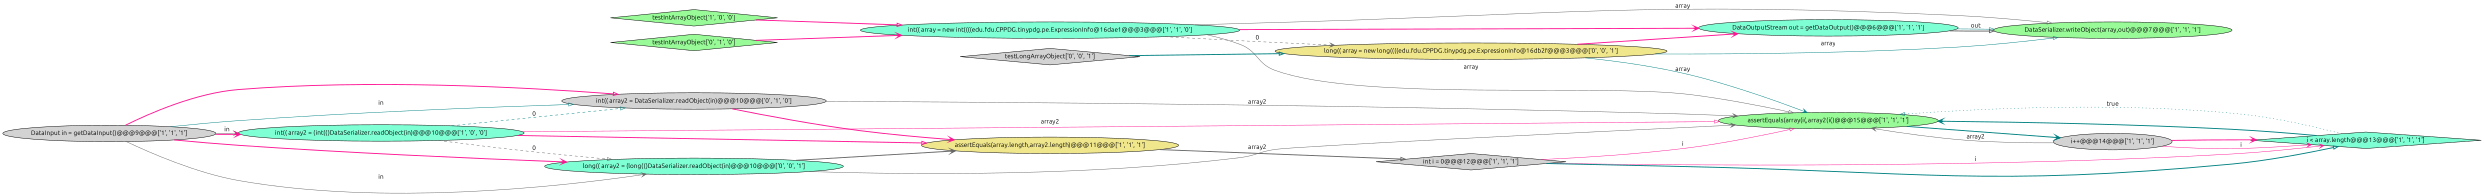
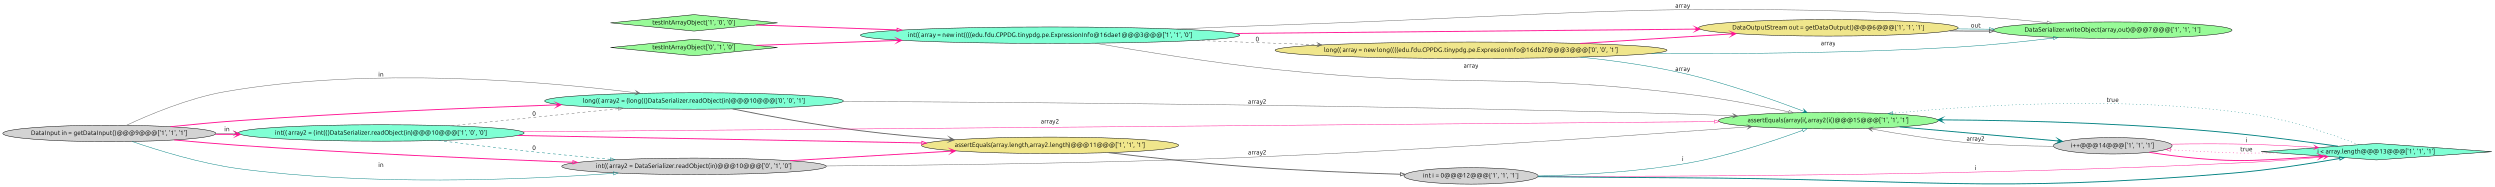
node "DataOutputStream out = getDataOutput()@@@6@@@['1', '1', '1']": fillcolor aquamarine -> khaki
node "testLongArrayObject['0', '0', '1']": removed
edge "int i = 0@@@12@@@['1', '1', '1']" -> "assertEquals(array(i(,array2(i()@@@15@@@['1', '1', '1']": color deeppink -> teal
edge "i < array.length@@@13@@@['1', '1', '1']" -> "i++@@@14@@@['1', '1', '1']": added, label "true"
node "int i = 0@@@12@@@['1', '1', '1']": shape diamond -> ellipse
